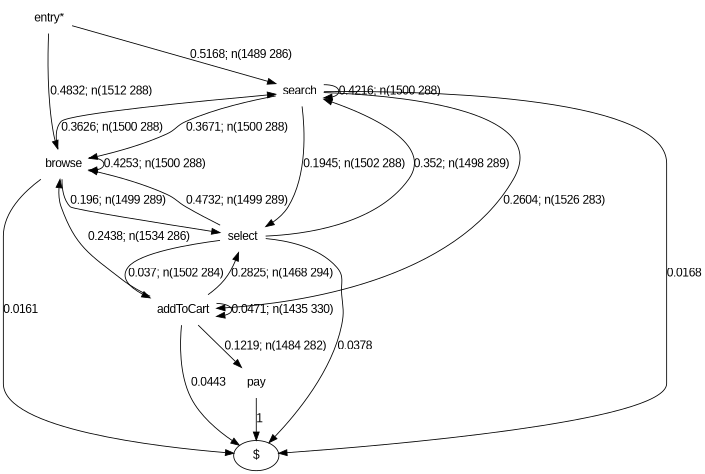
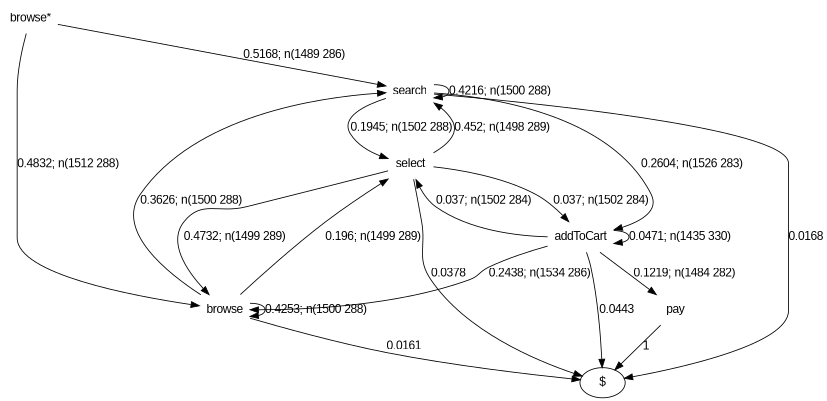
node "entry*": label "entry*" -> "browse*"
edge "search" -> "browse": removed, label "0.3671; n(1500 288)"
edge "select" -> "search": label "0.352; n(1498 289)" -> "0.452; n(1498 289)"
edge "addToCart" -> "select": label "0.2825; n(1468 294)" -> "0.037; n(1502 284)"
